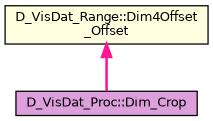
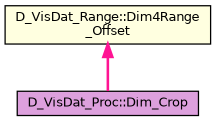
node "D_VisDat_Range::Dim4Offset _Offset": label "D_VisDat_Range::Dim4Offset _Offset" -> "D_VisDat_Range::Dim4Range _Offset"
